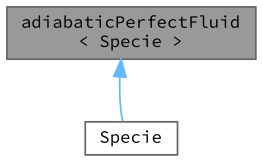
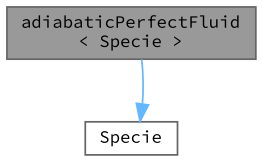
edge "Specie" -> "adiabaticPerfectFluid < Specie >": reversed
